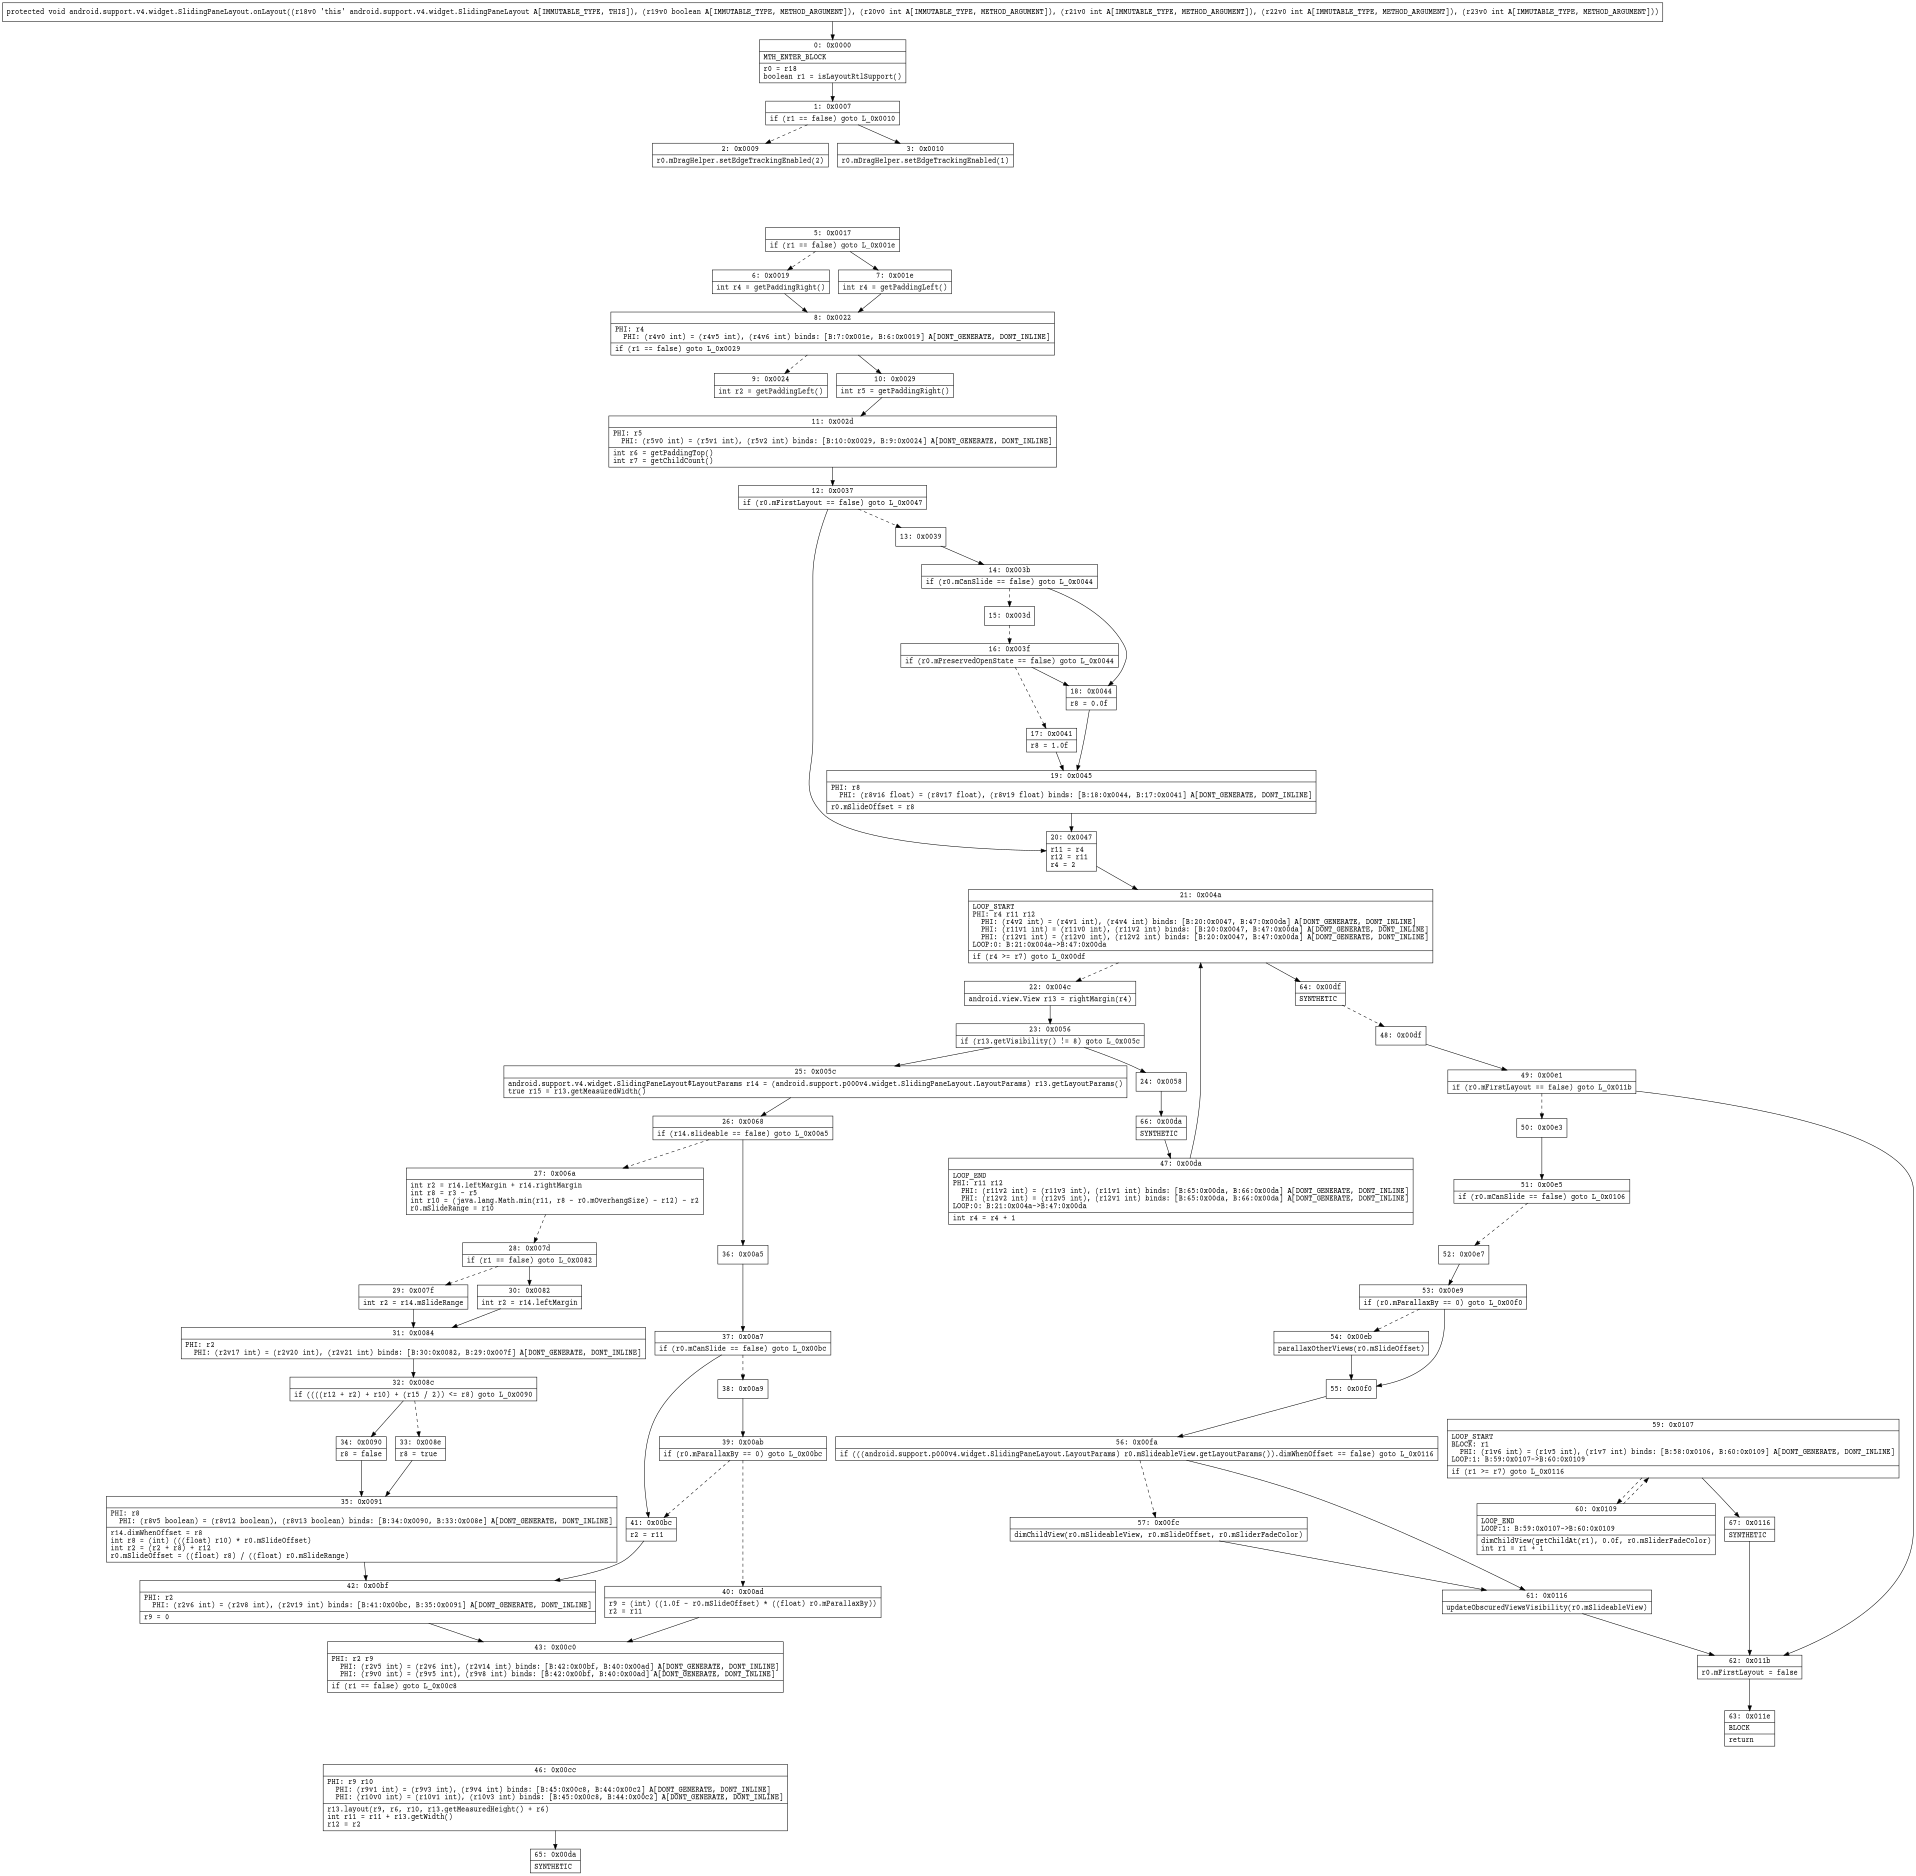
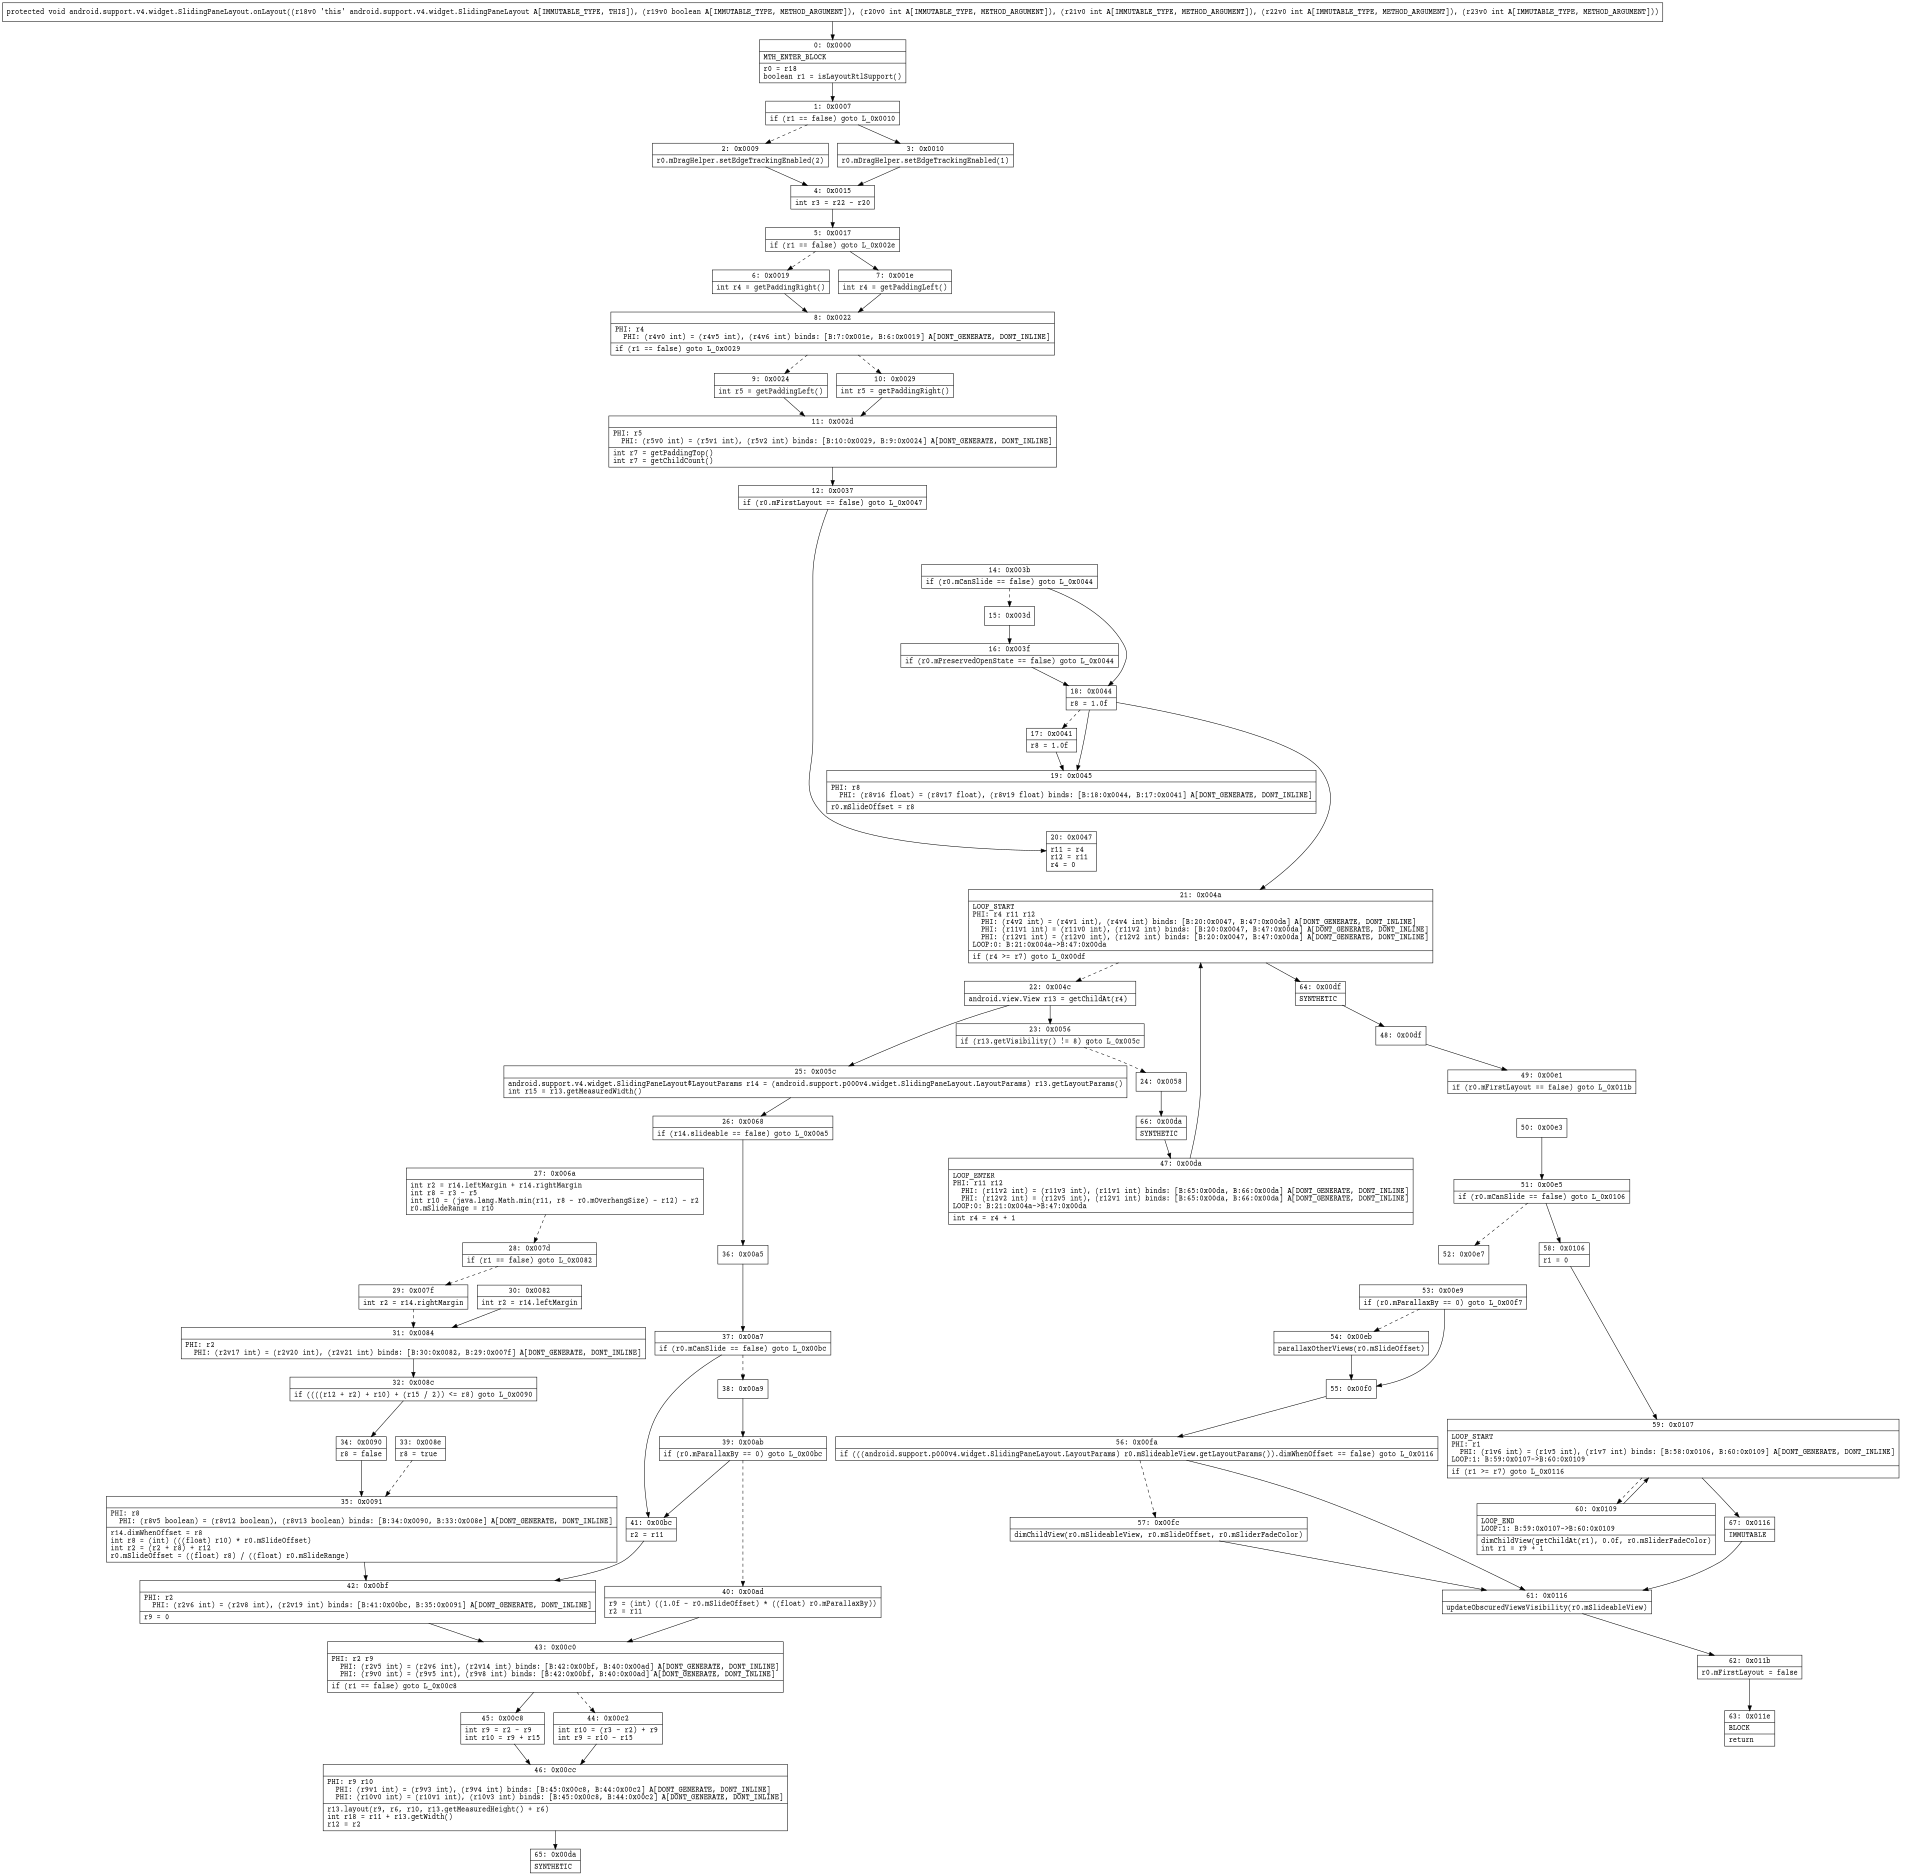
node "4: 0x0015": added
node "5: 0x0017": text "if (r1 == false) goto L_0x001e" -> "if (r1 == false) goto L_0x002e"
edge "8: 0x0022" -> "10: 0x0029": style solid -> dashed
node "9: 0x0024": text "int r2 = getPaddingLeft()" -> "int r5 = getPaddingLeft()"
edge "9: 0x0024" -> "11: 0x002d": added
node "11: 0x002d": text "int r6 = getPaddingTop()" -> "int r7 = getPaddingTop()"
node "13: 0x0039": removed
edge "15: 0x003d" -> "16: 0x003f": style dashed -> solid
edge "16: 0x003f" -> "17: 0x0041": now "18: 0x0044" -> "17: 0x0041"
node "18: 0x0044": text "r8 = 0.0f" -> "r8 = 1.0f"
edge "19: 0x0045" -> "20: 0x0047": removed
node "20: 0x0047": text "r4 = 2" -> "r4 = 0"
edge "20: 0x0047" -> "21: 0x004a": now "18: 0x0044" -> "21: 0x004a"
node "22: 0x004c": text "android.view.View r13 = rightMargin(r4)" -> "android.view.View r13 = getChildAt(r4)"
edge "64: 0x00df" -> "48: 0x00df": style dashed -> solid
edge "23: 0x0056" -> "25: 0x005c": now "22: 0x004c" -> "25: 0x005c"
edge "23: 0x0056" -> "24: 0x0058": style solid -> dashed
node "25: 0x005c": text "true r15 = r13.getMeasuredWidth()" -> "int r15 = r13.getMeasuredWidth()"
edge "49: 0x00e1" -> "50: 0x00e3": removed
edge "26: 0x0068" -> "27: 0x006a": removed
node "47: 0x00da": text "LOOP_END" -> "LOOP_ENTER"
node "58: 0x0106": added
edge "52: 0x00e7" -> "53: 0x00e9": removed
edge "28: 0x007d" -> "30: 0x0082": removed
edge "49: 0x00e1" -> "62: 0x011b": removed
node "29: 0x007f": text "int r2 = r14.mSlideRange" -> "int r2 = r14.rightMargin"
node "53: 0x00e9": text "if (r0.mParallaxBy == 0) goto L_0x00f0" -> "if (r0.mParallaxBy == 0) goto L_0x00f7"
edge "29: 0x007f" -> "31: 0x0084": style solid -> dashed
edge "32: 0x008c" -> "33: 0x008e": removed
node "59: 0x0107": text "BLOCK: r1" -> "PHI: r1"
edge "33: 0x008e" -> "35: 0x0091": style solid -> dashed
edge "39: 0x00ab" -> "41: 0x00bc": style dashed -> solid
edge "60: 0x0109" -> "59: 0x0107": style dashed -> solid
node "67: 0x0116": text "SYNTHETIC" -> "IMMUTABLE"
node "60: 0x0109": text "int r1 = r1 + 1" -> "int r1 = r9 + 1"
edge "67: 0x0116" -> "62: 0x011b": now "67: 0x0116" -> "61: 0x0116"
node "45: 0x00c8": added
node "44: 0x00c2": added
node "46: 0x00cc": text "int r11 = r11 + r13.getWidth()" -> "int r18 = r11 + r13.getWidth()"
